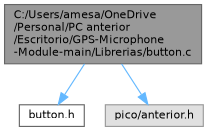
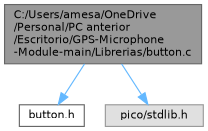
node "pico/anterior.h": label "pico/anterior.h" -> "pico/stdlib.h"
